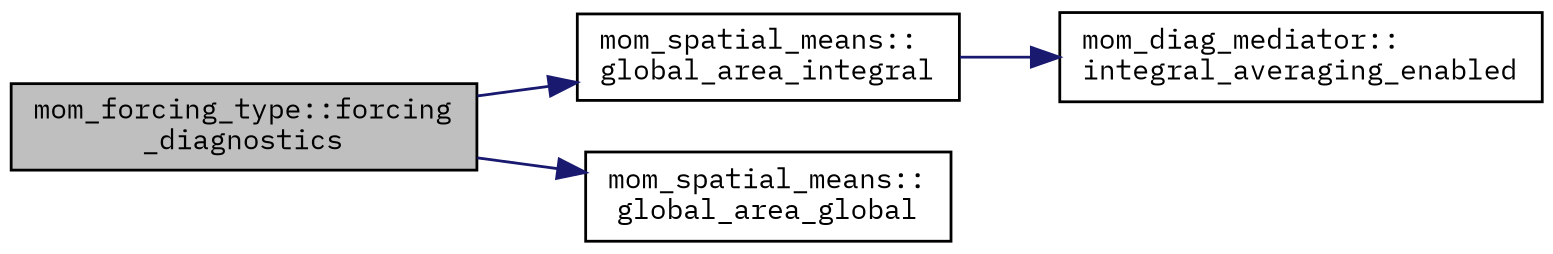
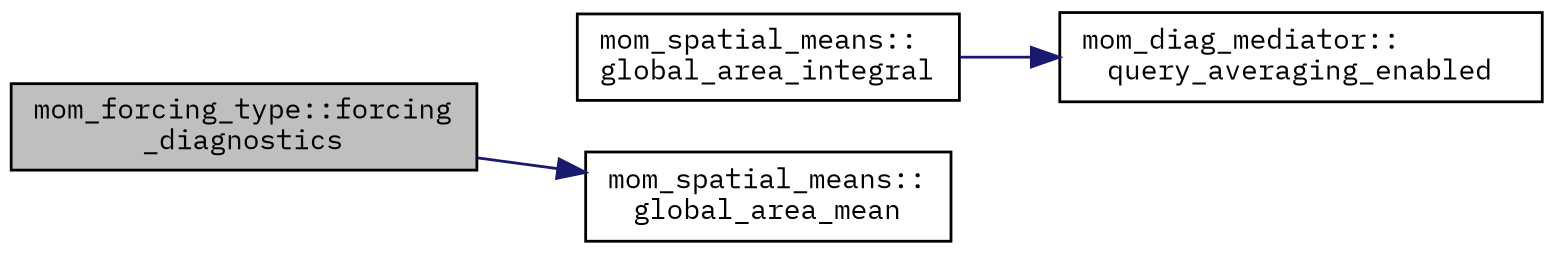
node "mom_diag_mediator:: integral_averaging_enabled": label "mom_diag_mediator:: integral_averaging_enabled" -> "mom_diag_mediator:: query_averaging_enabled"
edge "mom_forcing_type::forcing _diagnostics" -> "mom_spatial_means:: global_area_integral": removed
node "mom_spatial_means:: global_area_global": label "mom_spatial_means:: global_area_global" -> "mom_spatial_means:: global_area_mean"
